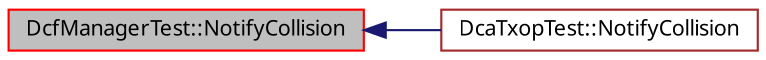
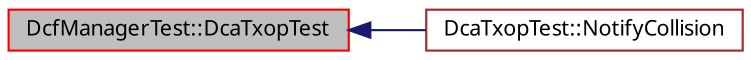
node "DcfManagerTest::NotifyCollision": label "DcfManagerTest::NotifyCollision" -> "DcfManagerTest::DcaTxopTest"
